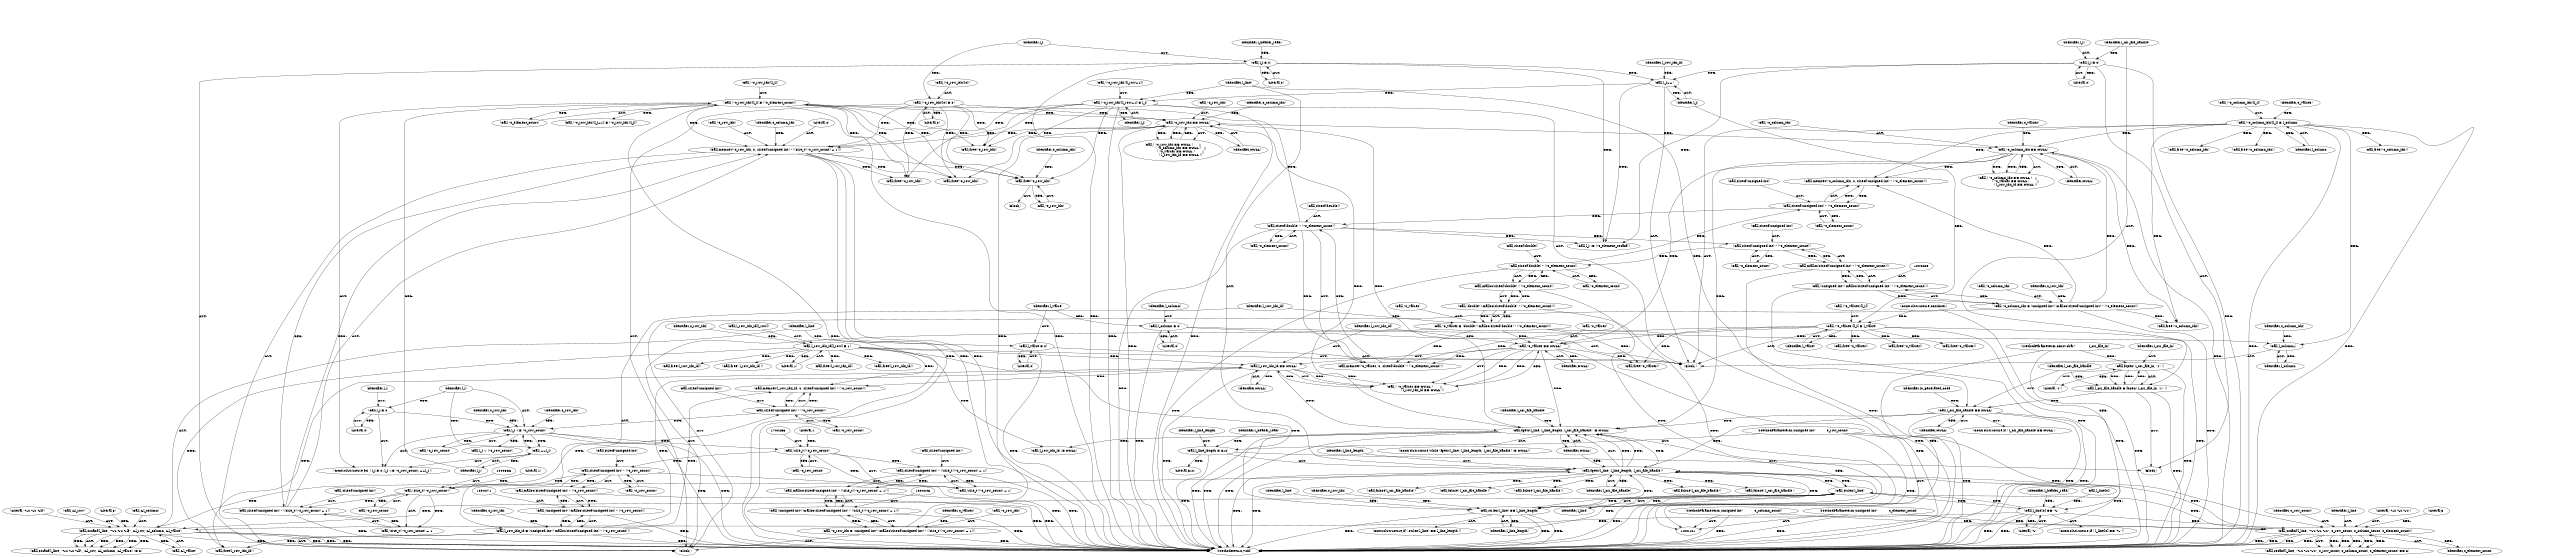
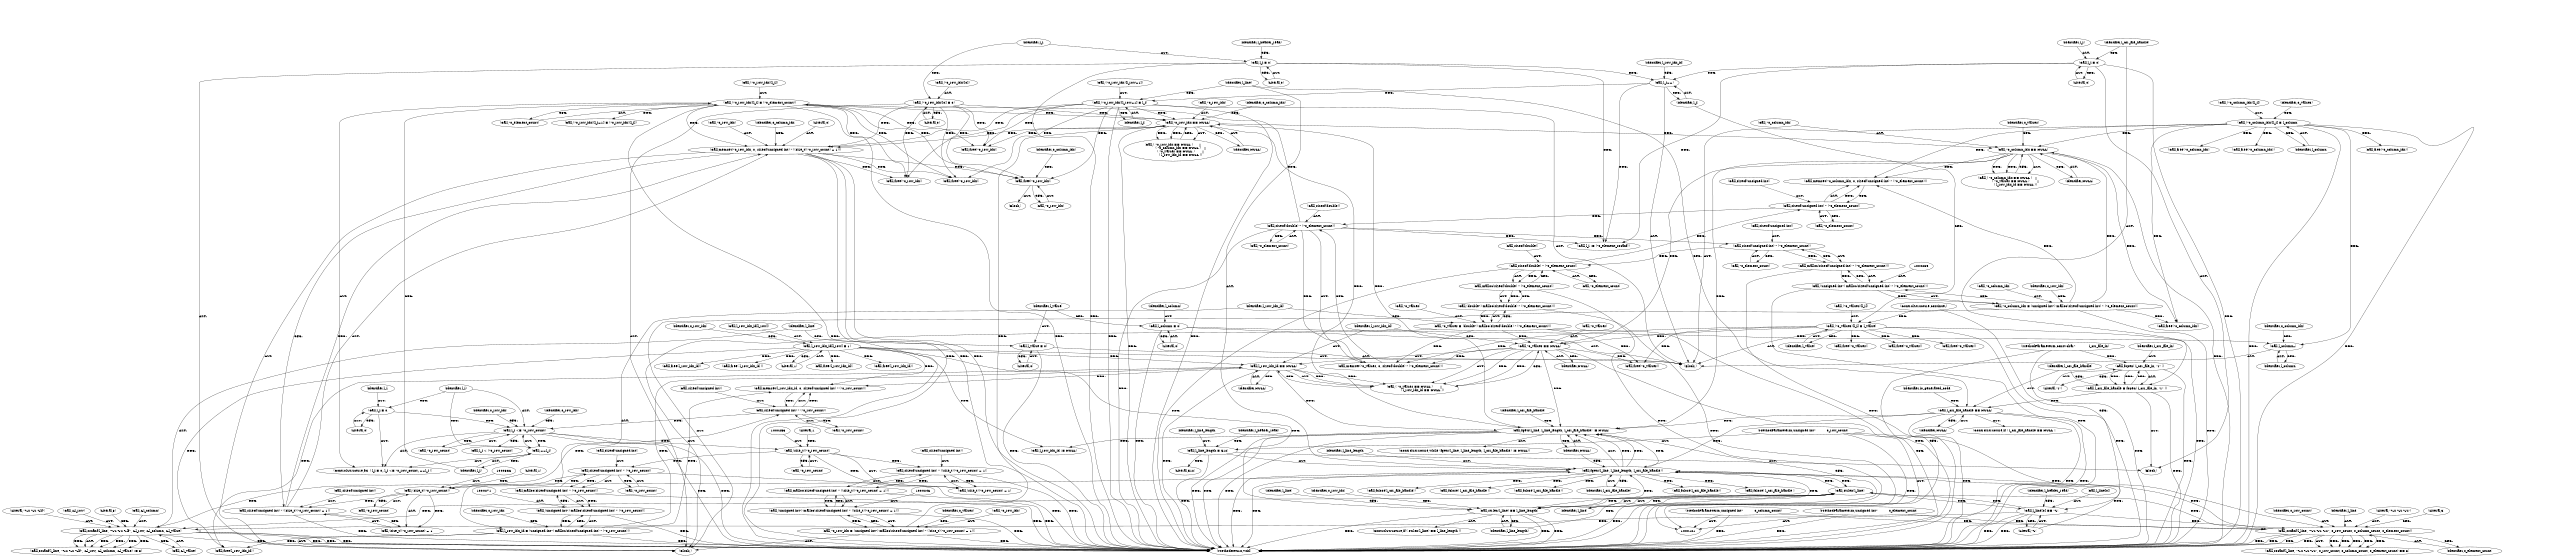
edge "(Call,(*o_row_idx)[l_row+1] = l_i)" -> "(Call,*o_row_idx == NULL)": added, label "DDG:"
node "1700253": label "1700253" -> "1000253"
edge "(Call,++l_i)" -> "(Call,l_i <= *o_row_count)": label "DDG: " -> "AST: "
edge "(Call,l_line[0])" -> "(Call,l_line[0] == '%')": label "CFG: " -> "AST: "
node "(ControlStructure,if ( l_line[0] == '%' ))": removed
